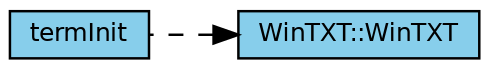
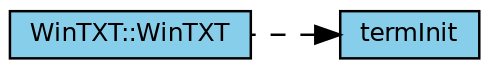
edge "termInit" -> "WinTXT::WinTXT": reversed
